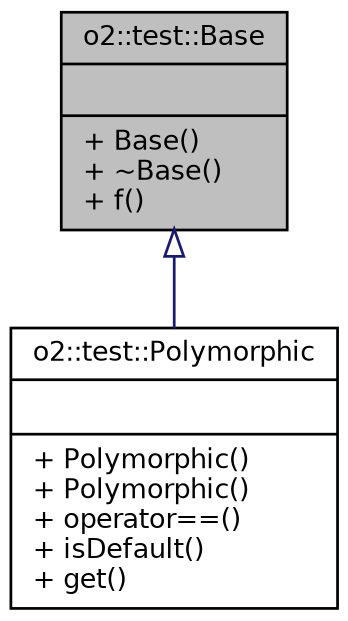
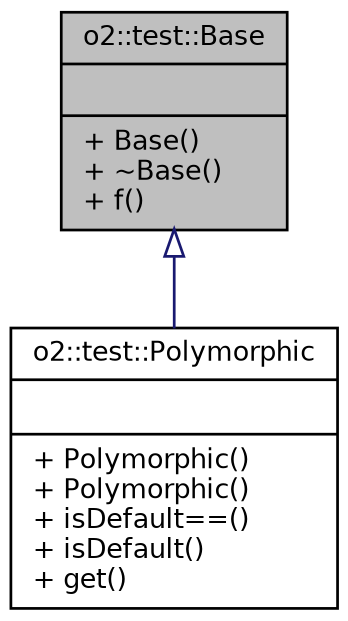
node "o2::test::Polymorphic": text "+ operator==()" -> "+ isDefault==()"
